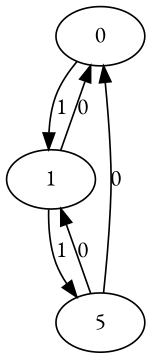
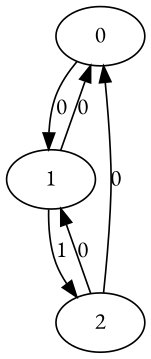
edge "0" -> "1": label "1" -> "0"
node "5": label "5" -> "2"
